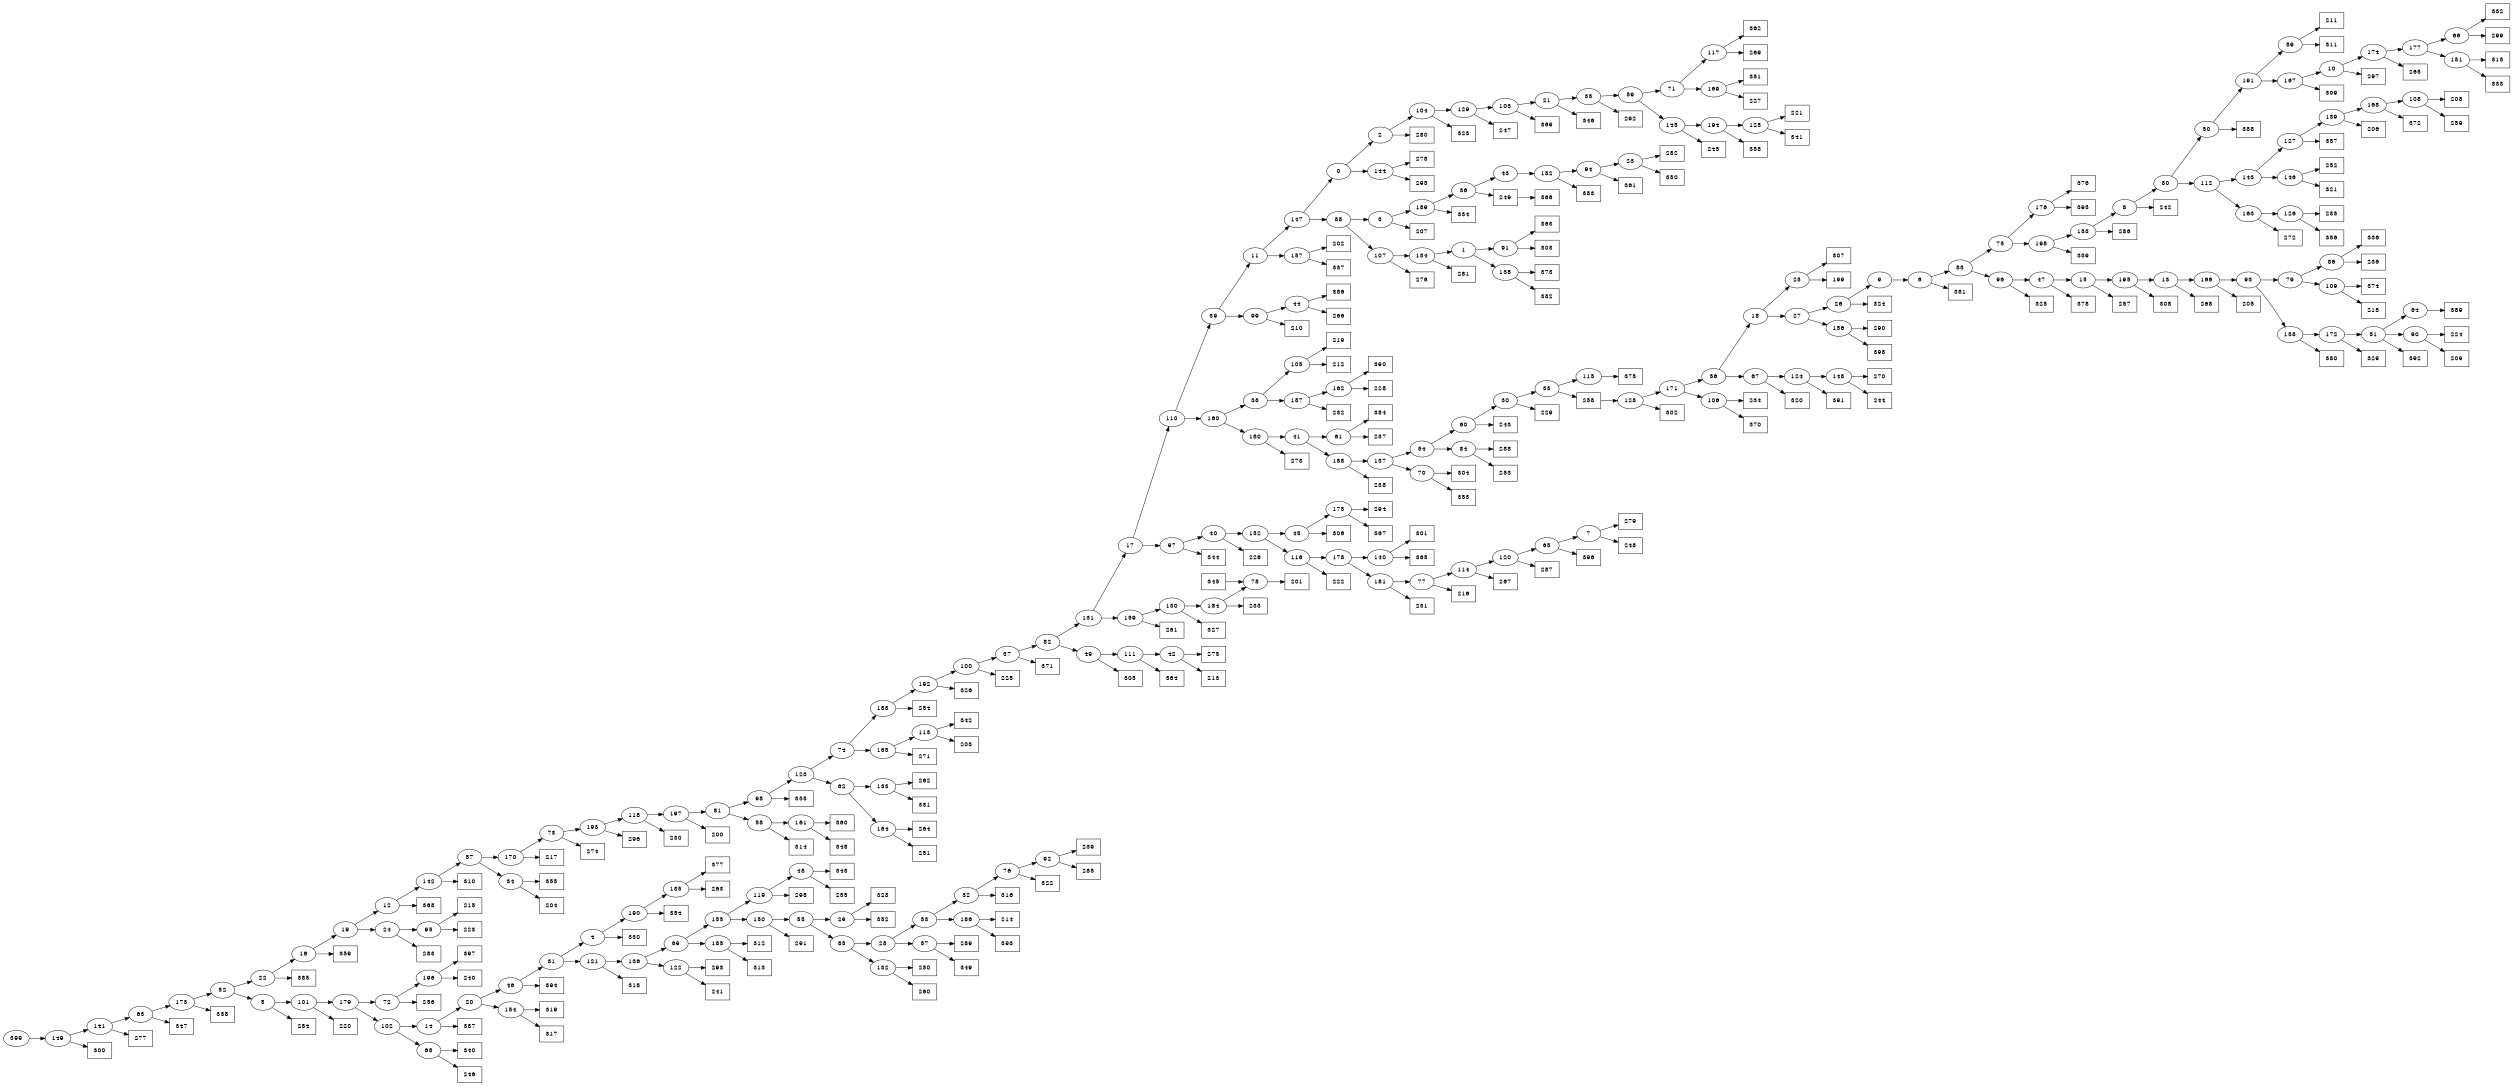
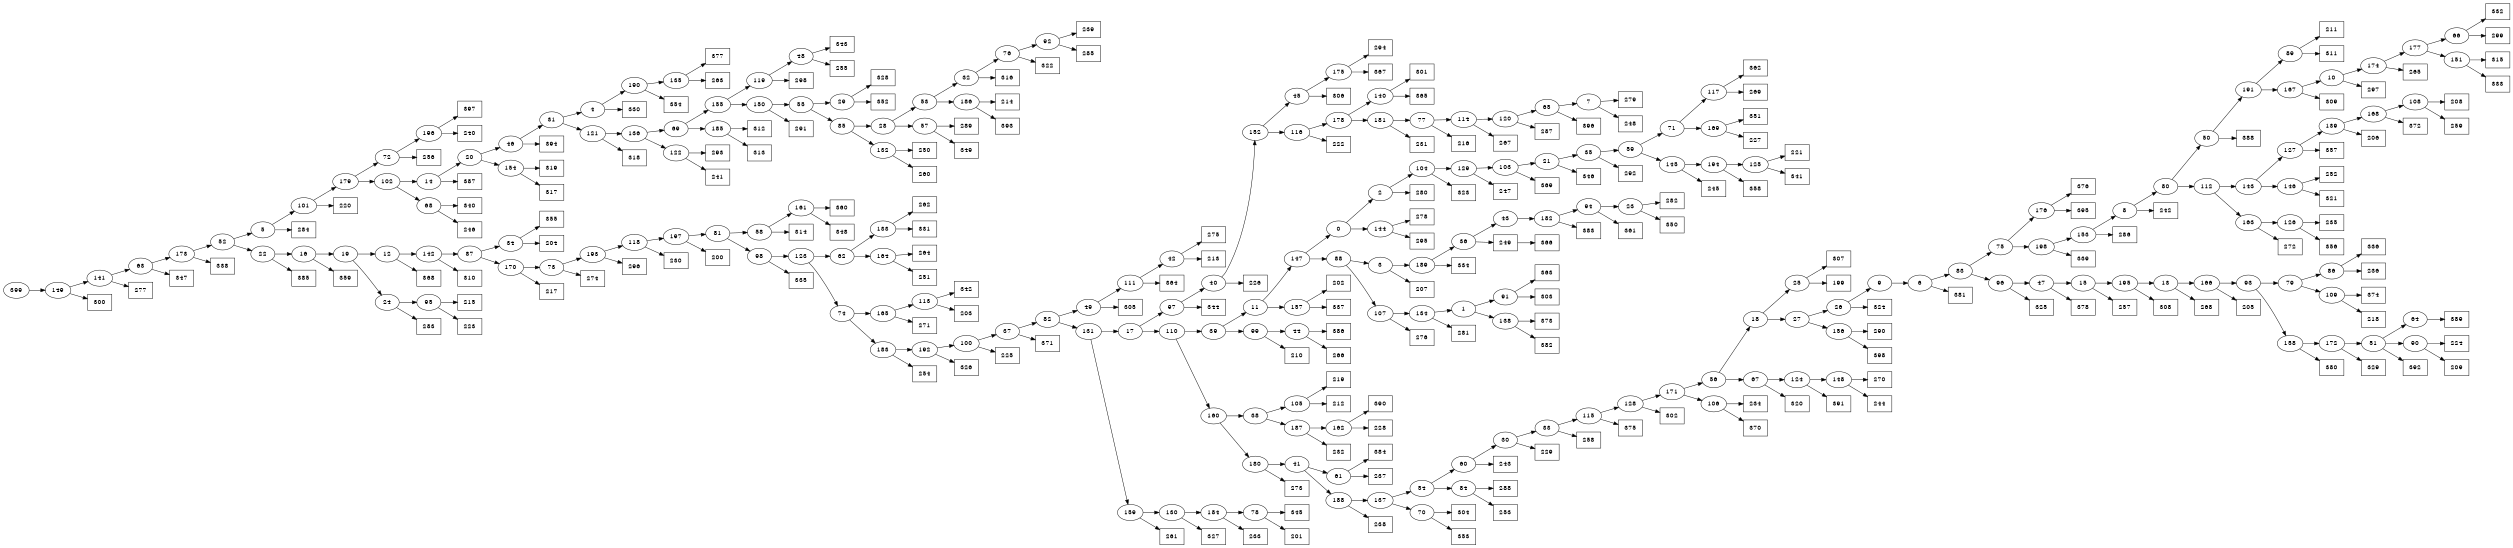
edge "258" -> "128": now "115" -> "128"
edge "345" -> "78": reversed
